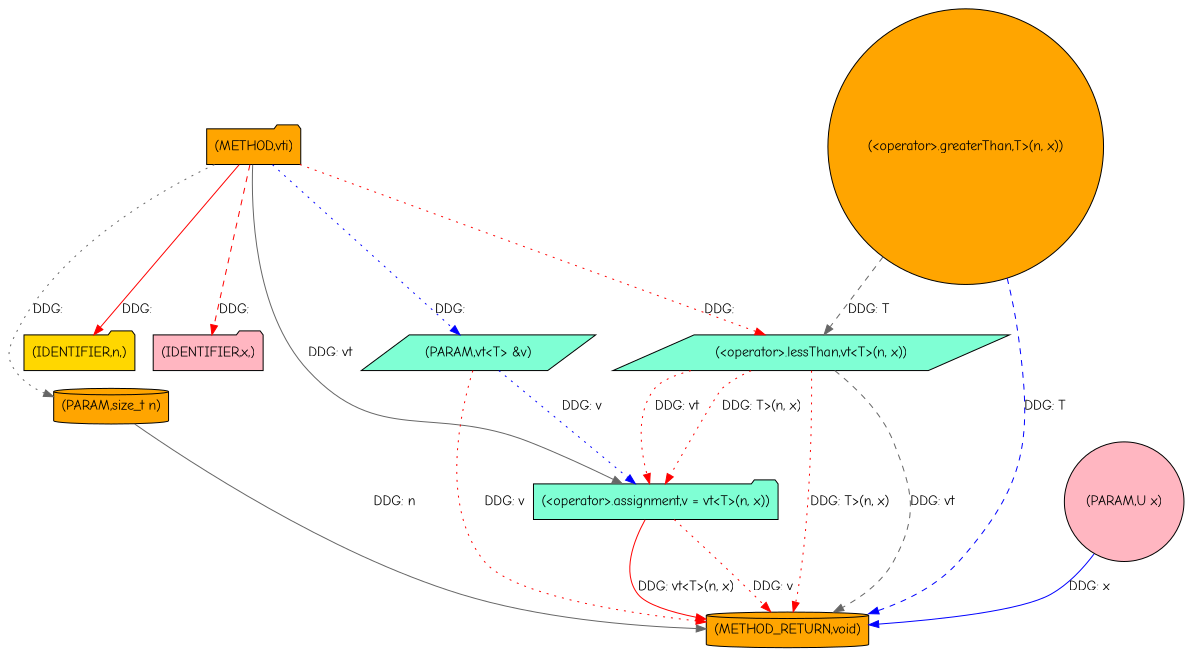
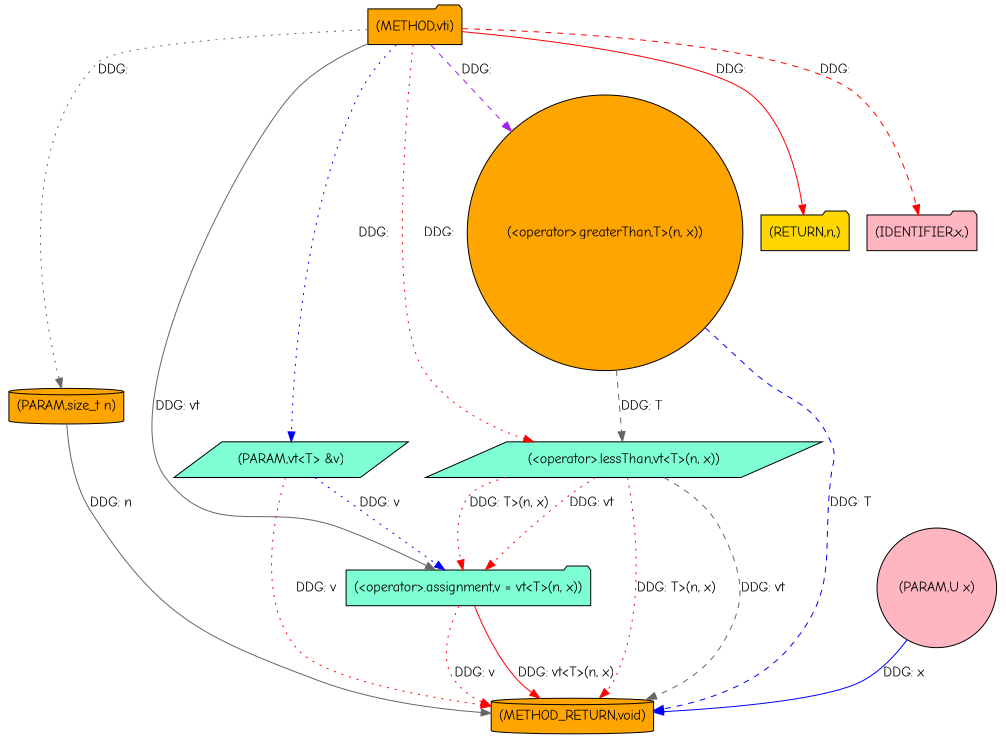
edge "(METHOD,vti)" -> "(<operator>.greaterThan,T>(n, x))": added, label "DDG:"
node "(IDENTIFIER,n,)": label "(IDENTIFIER,n,)" -> "(RETURN,n,)"
